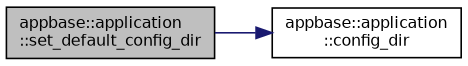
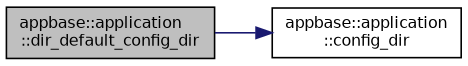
node "appbase::application ::set_default_config_dir": label "appbase::application ::set_default_config_dir" -> "appbase::application ::dir_default_config_dir"
